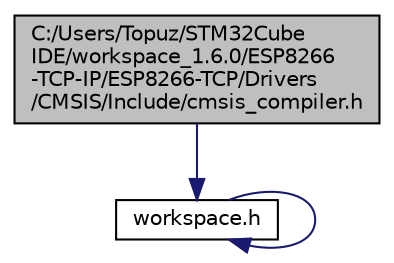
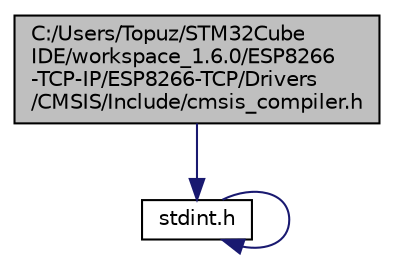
node "workspace.h": label "workspace.h" -> "stdint.h"
